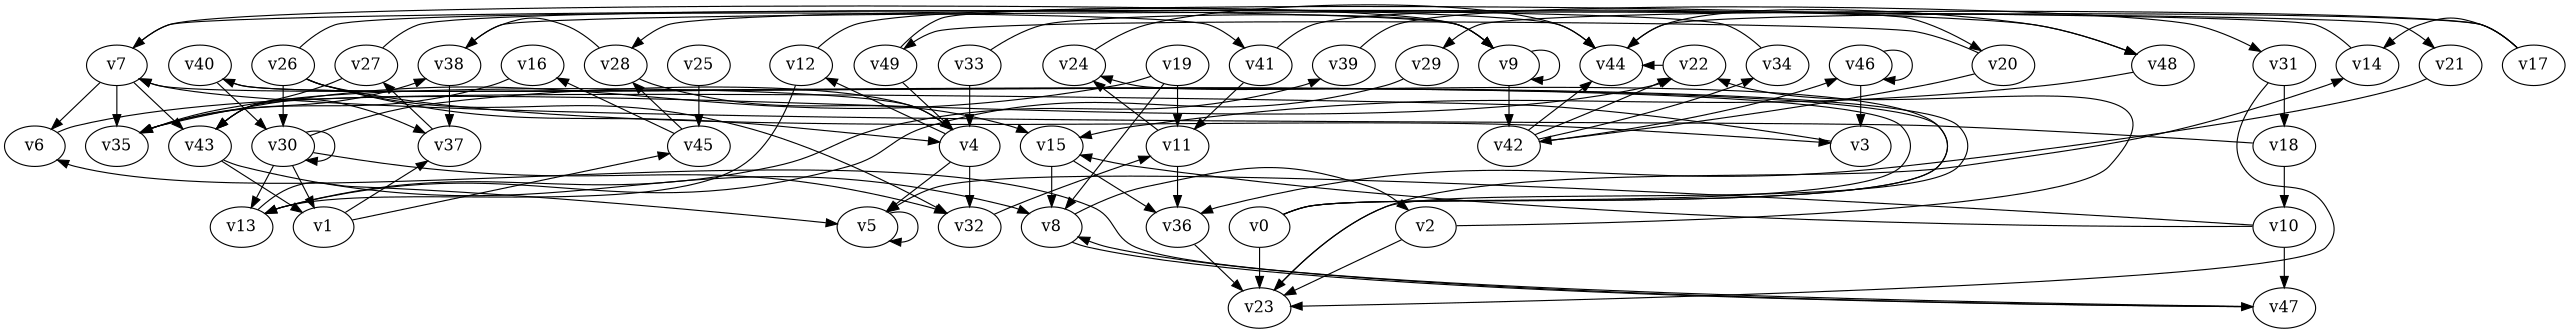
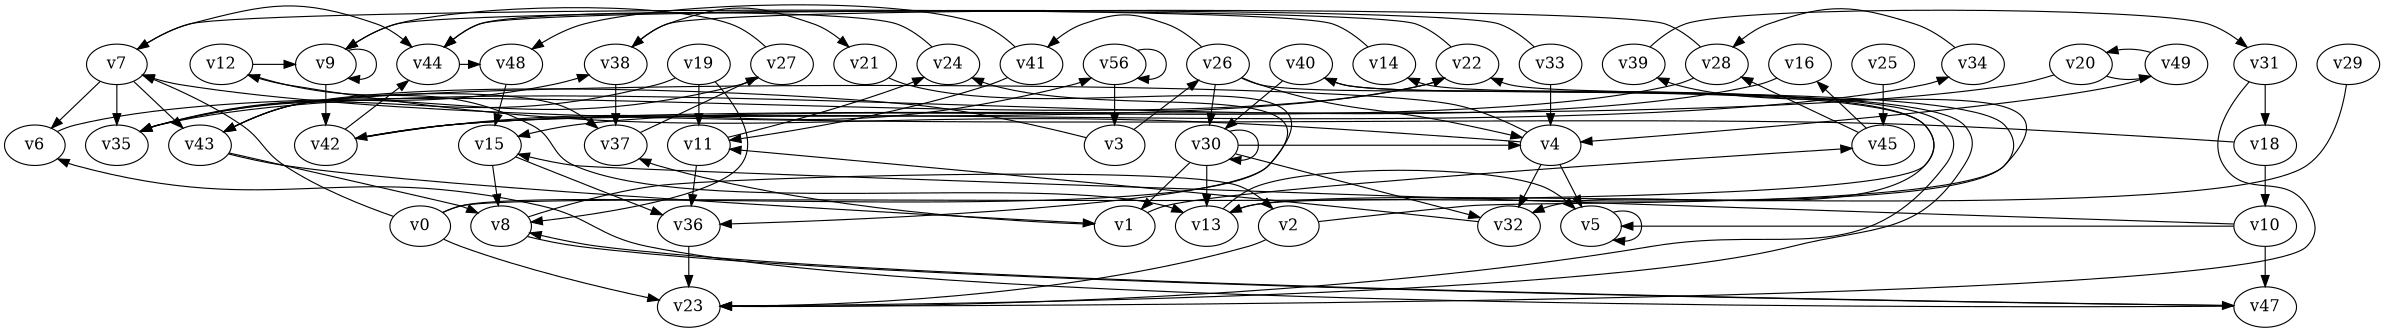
node "v46": label "v46" -> "v56"
node "v17": removed
edge "v26" -> "v3": reversed
